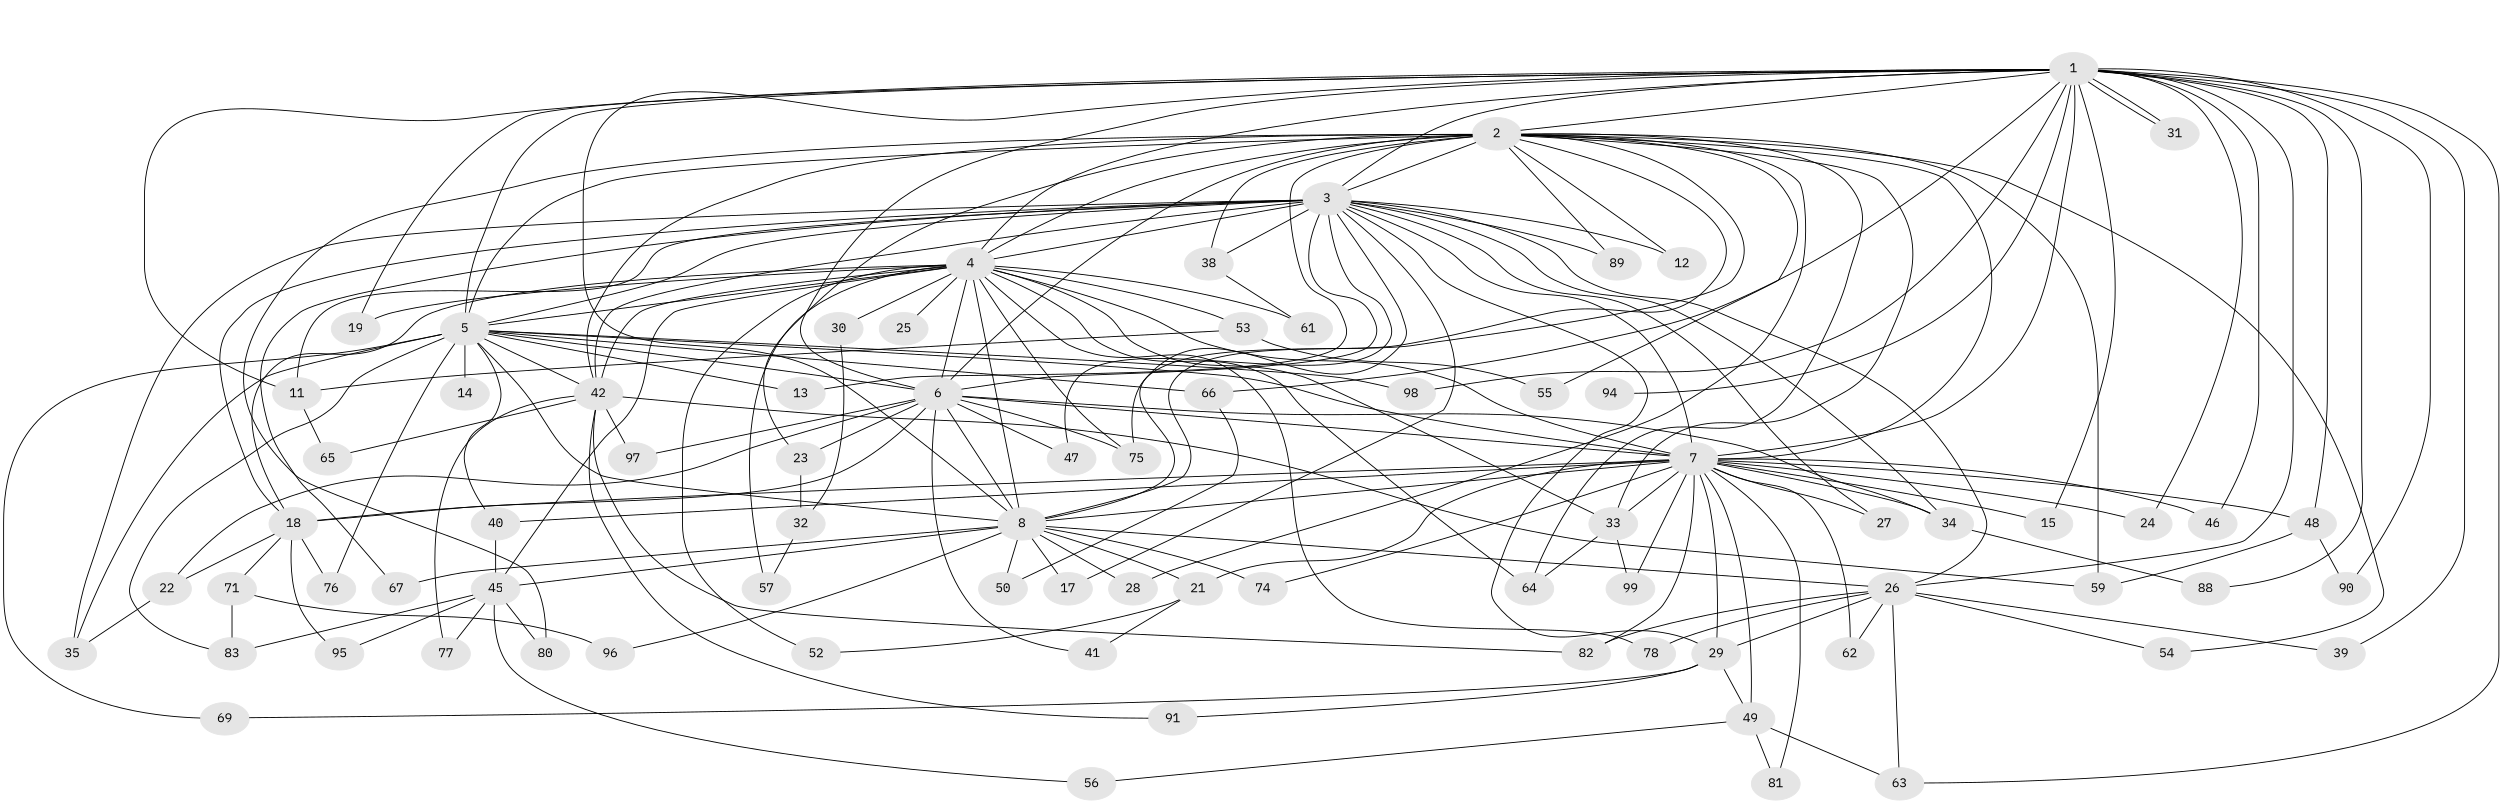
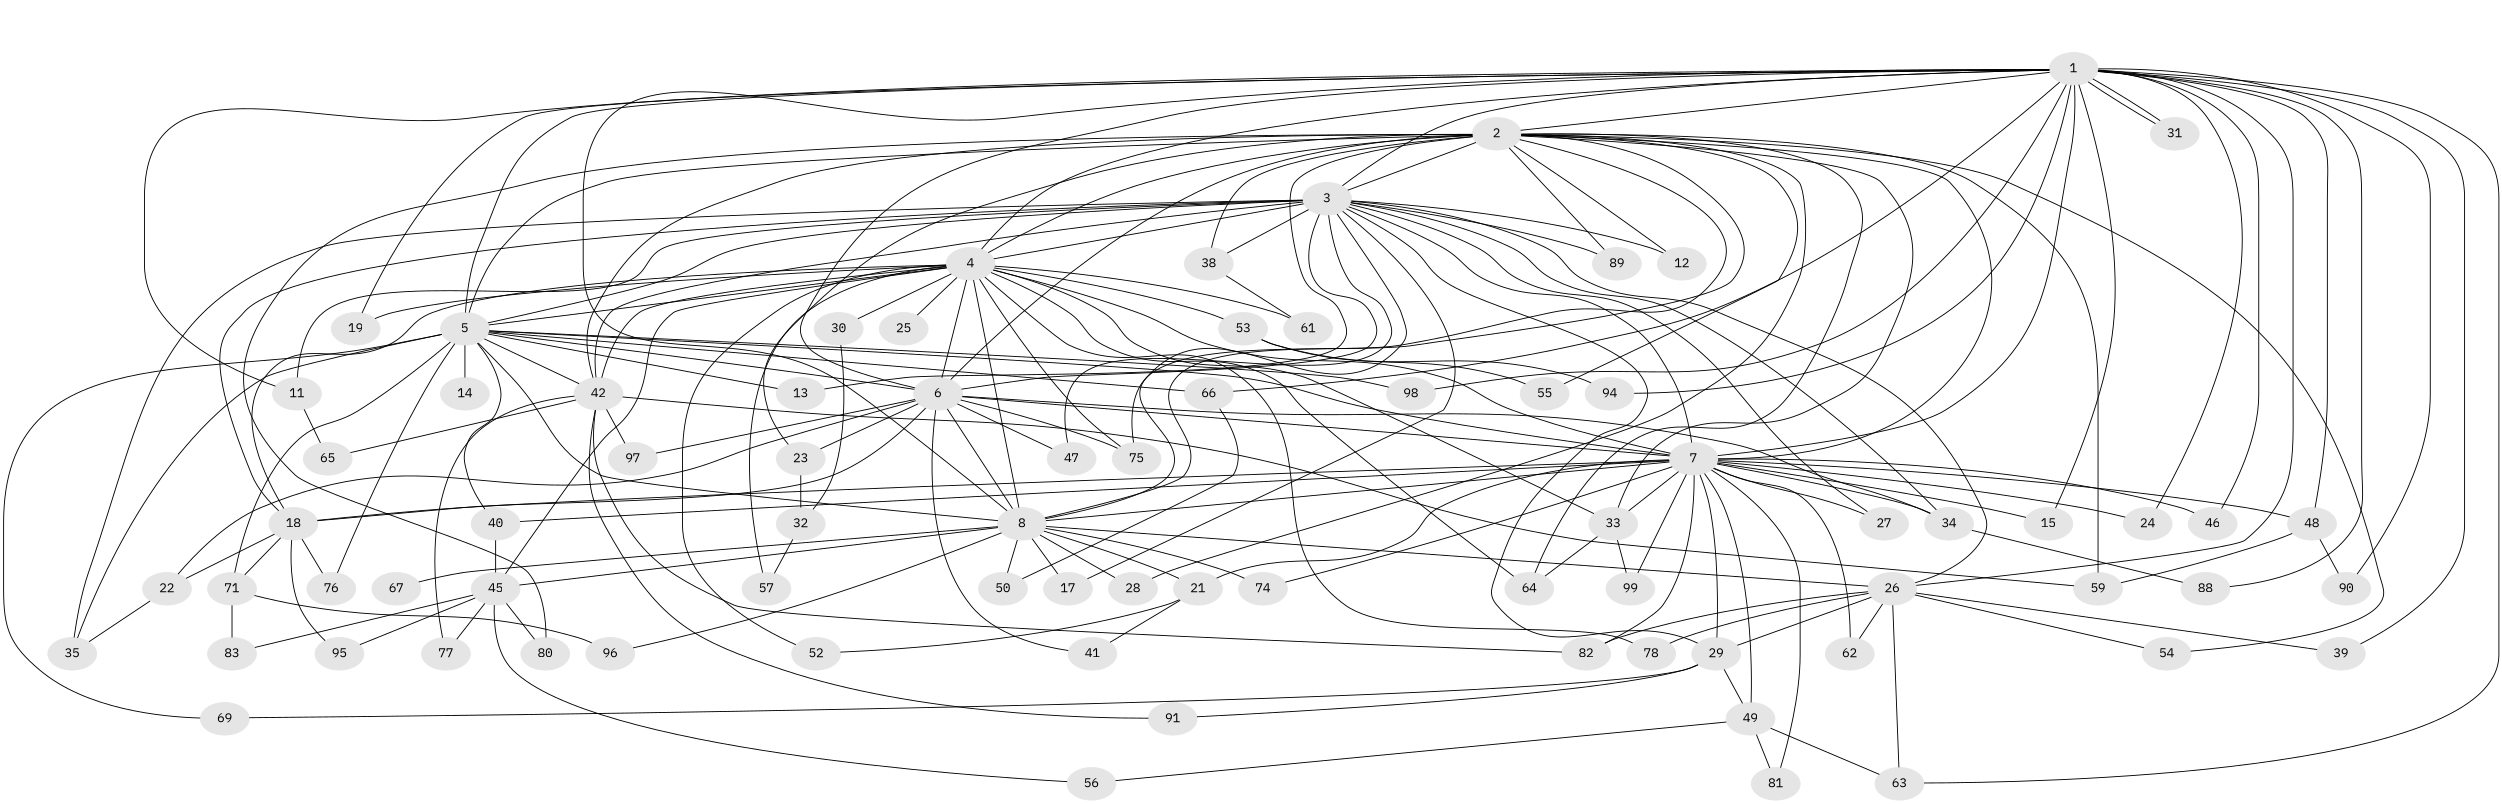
edge "3" -- "67": removed
edge "53" -- "11": now "53" -- "94"
edge "5" -- "83": now "5" -- "71"
